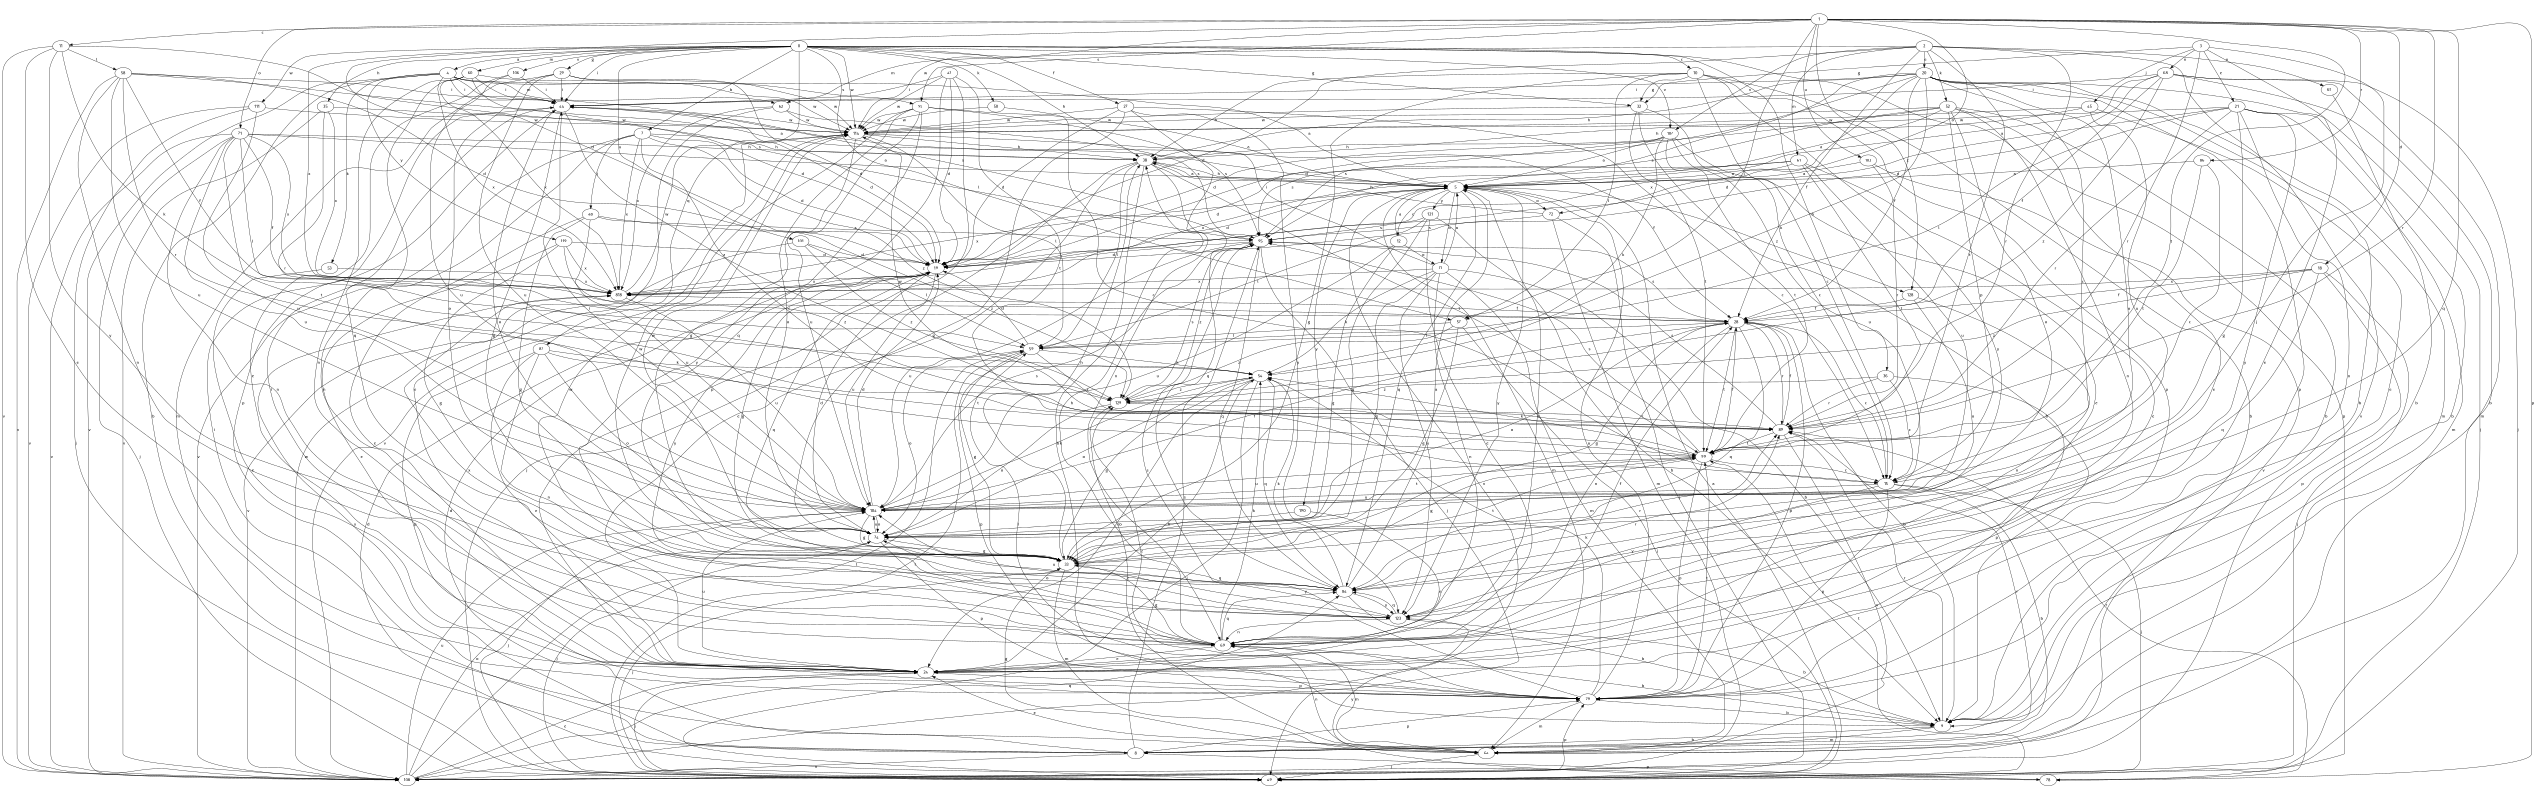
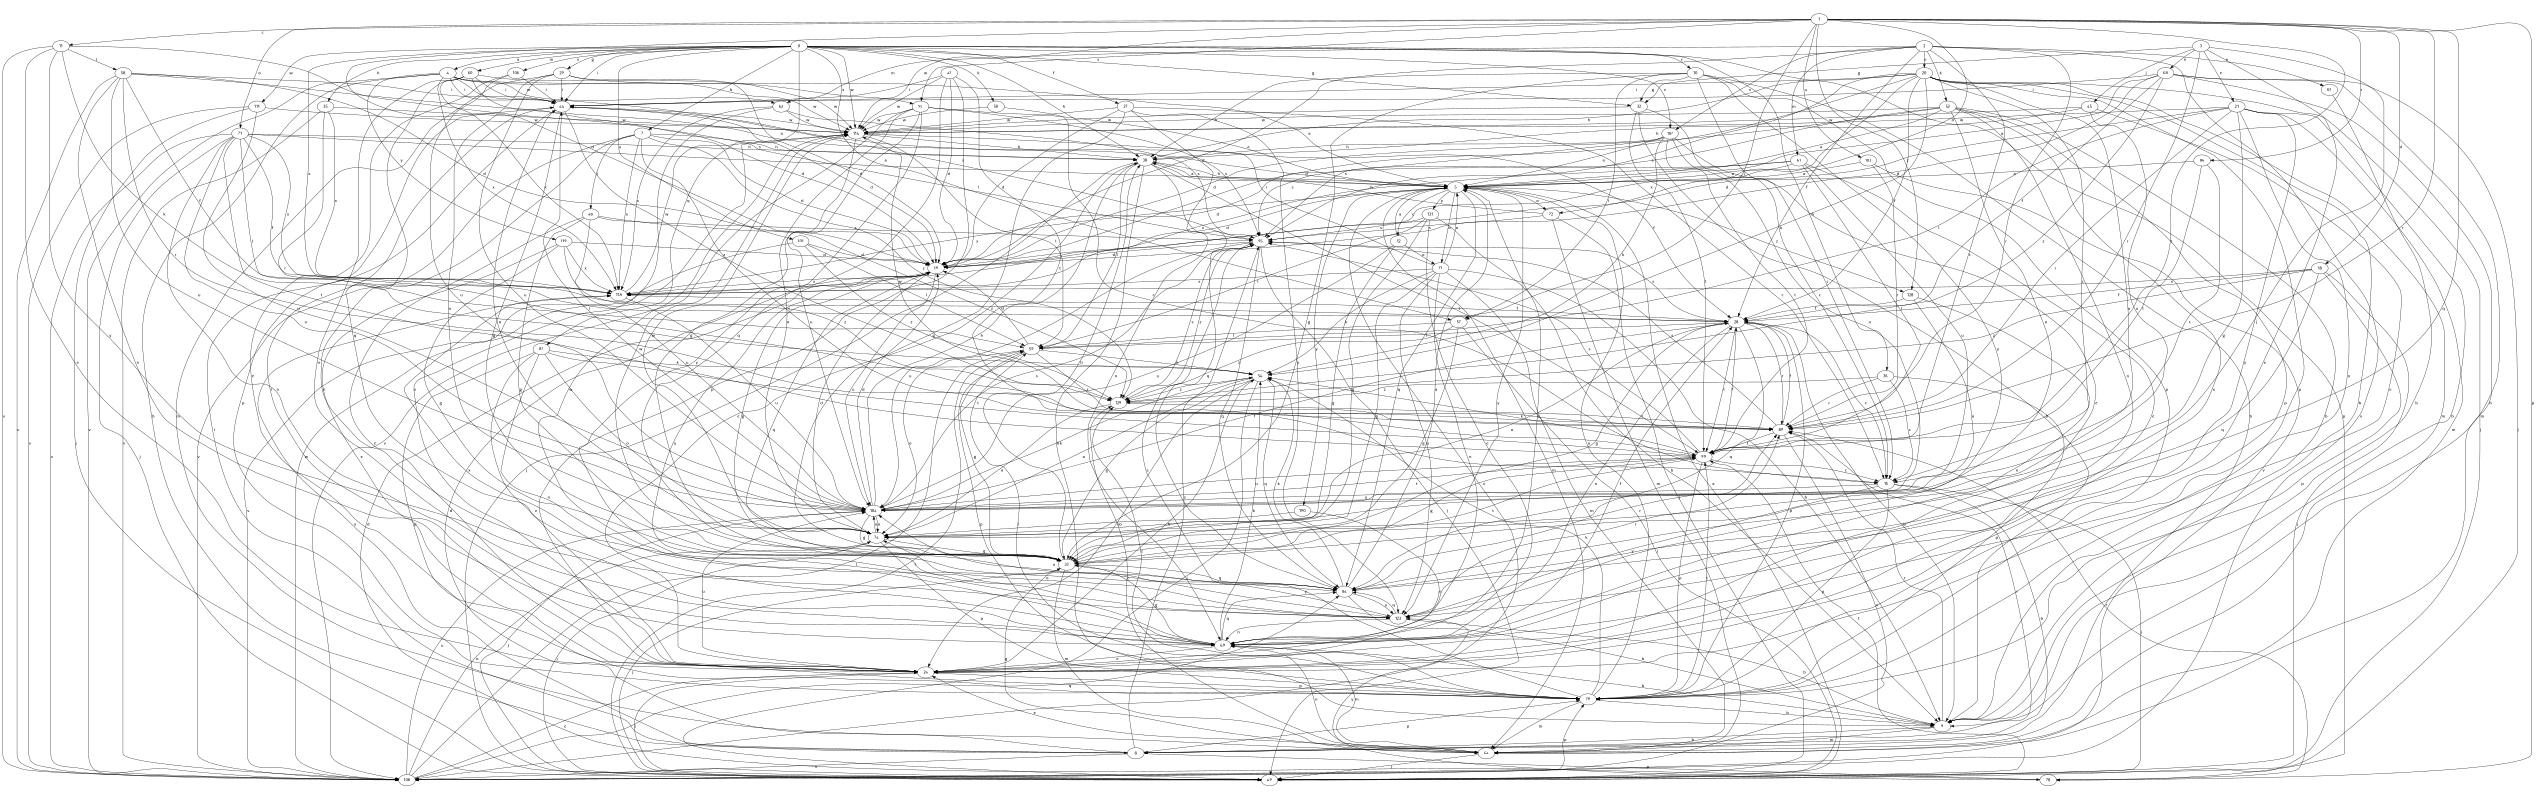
node "53": removed
node "818": label "818" -> "118"
edge "52" -> "15": now "52" -> "79"
edge "69" -> "38": now "104" -> "38"
